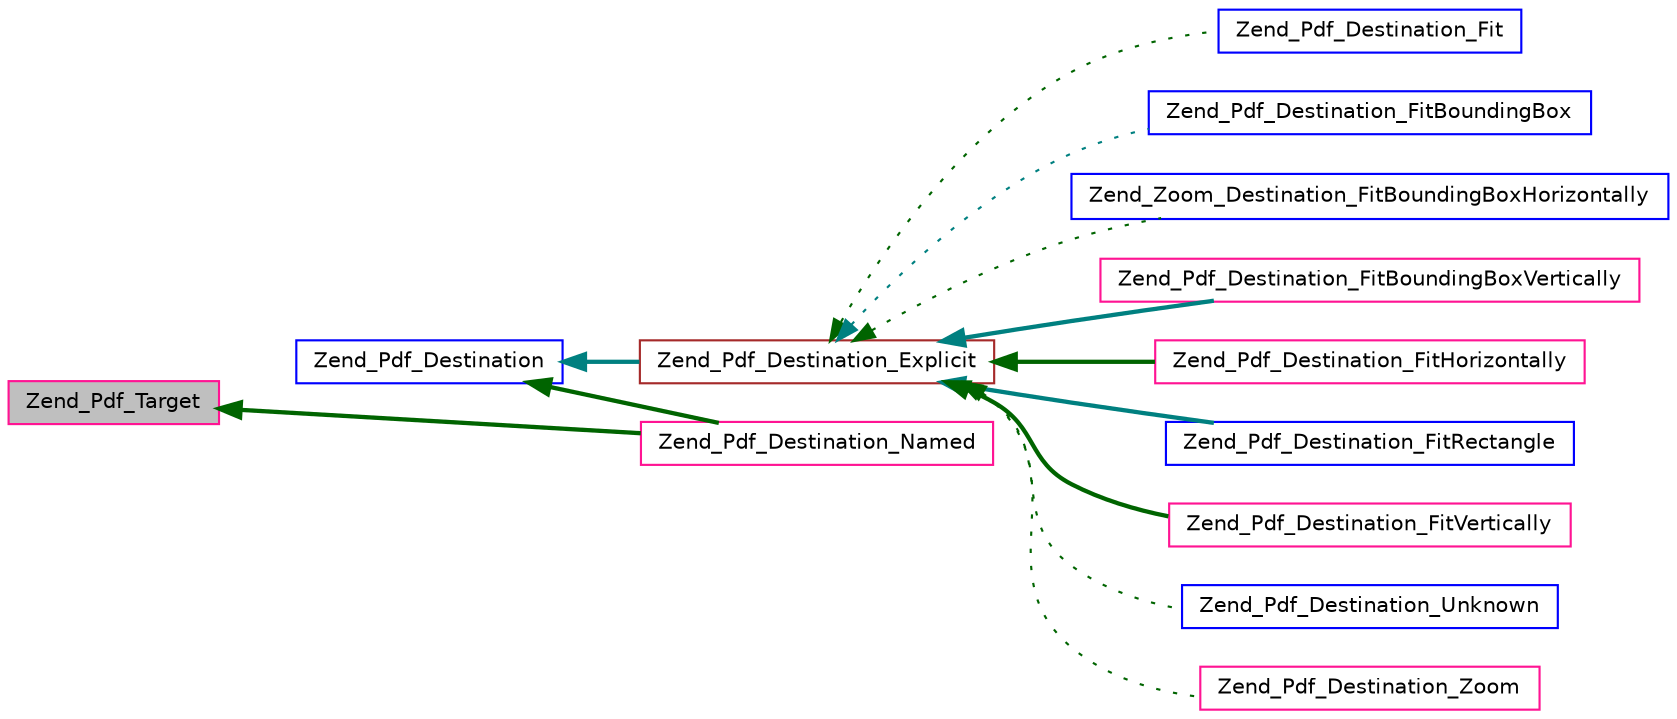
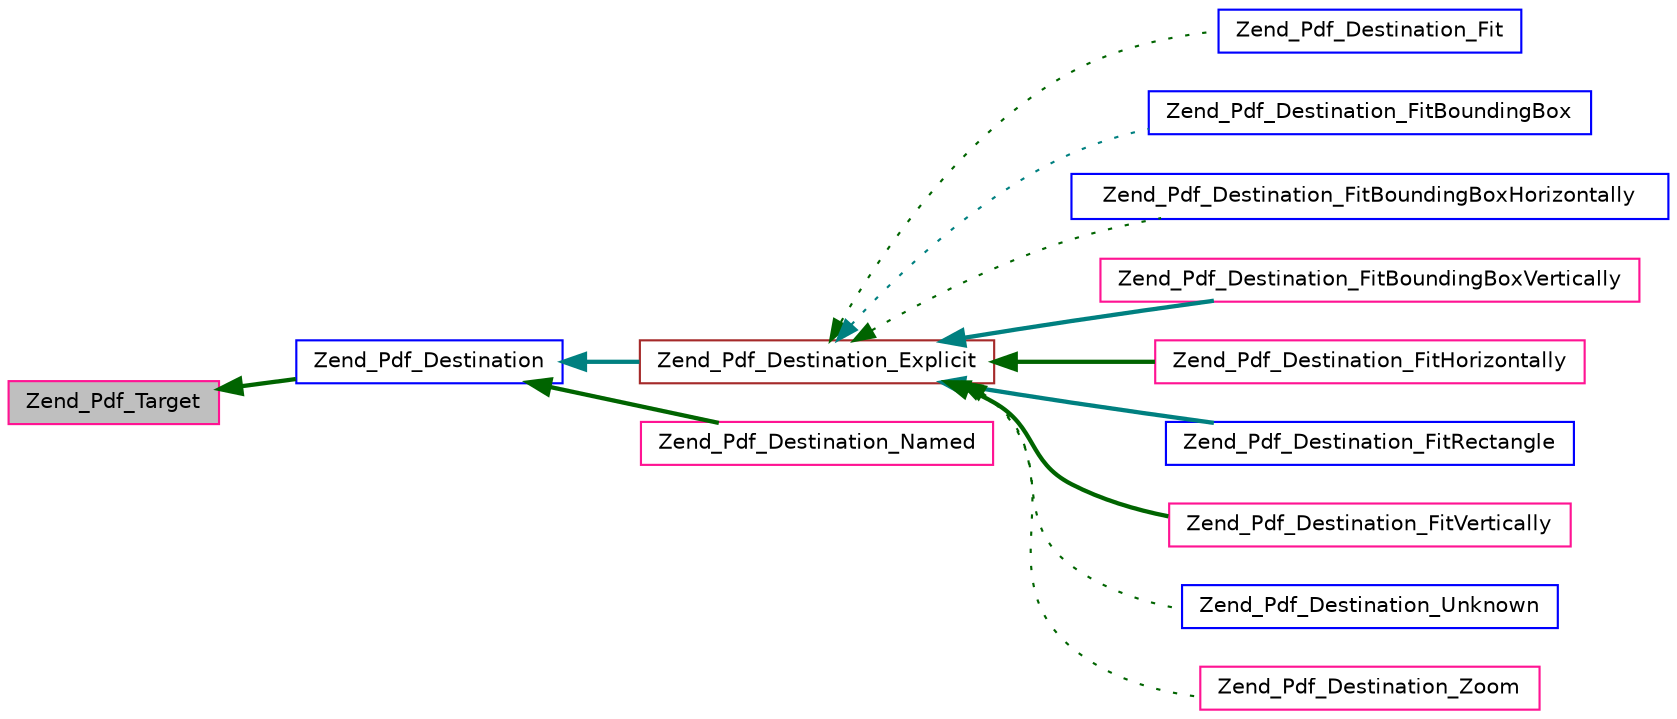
node "Zend_Zoom_Destination_FitBoundingBoxHorizontally": label "Zend_Zoom_Destination_FitBoundingBoxHorizontally" -> "Zend_Pdf_Destination_FitBoundingBoxHorizontally"
edge "Zend_Pdf_Destination_Named" -> "Zend_Pdf_Target": now "Zend_Pdf_Destination" -> "Zend_Pdf_Target"
